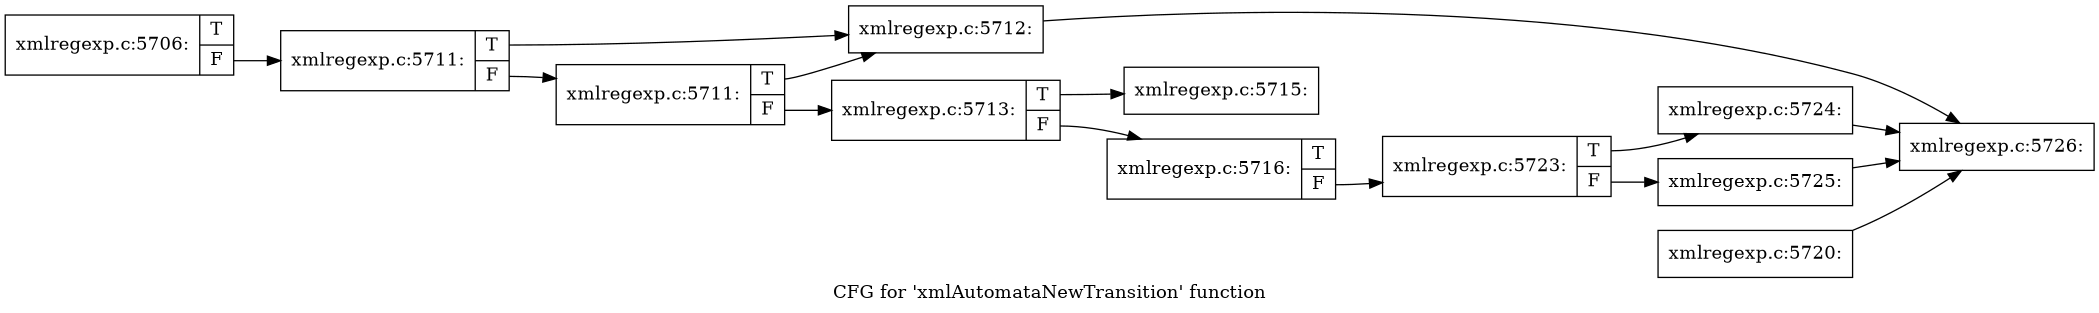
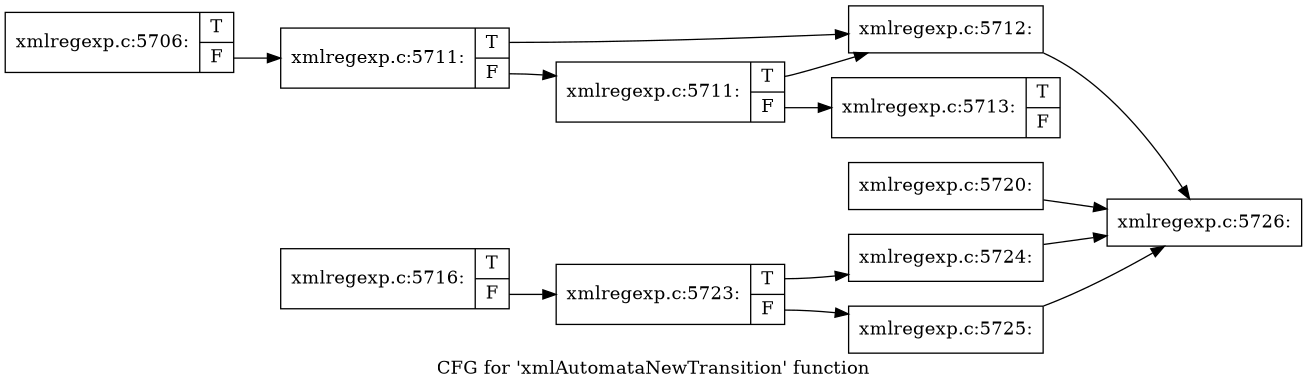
node "xmlregexp.c:5715:": removed
edge "xmlregexp.c:5713:" -> "xmlregexp.c:5716:": removed
